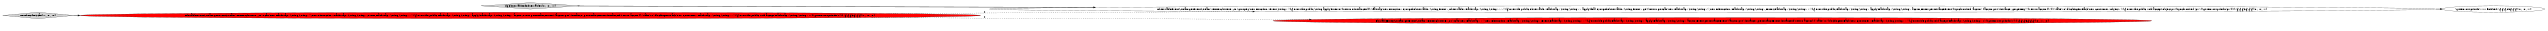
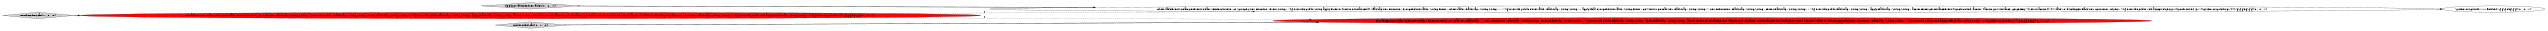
node "unsubscribeScan['0', '1', '0']": added
